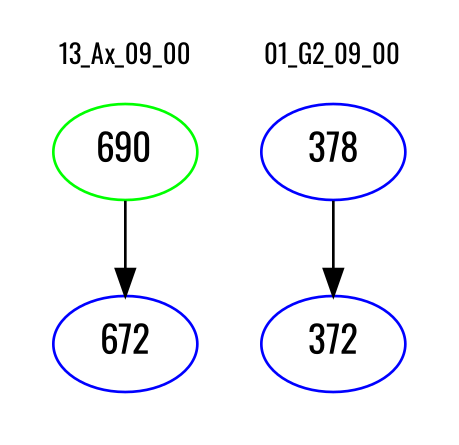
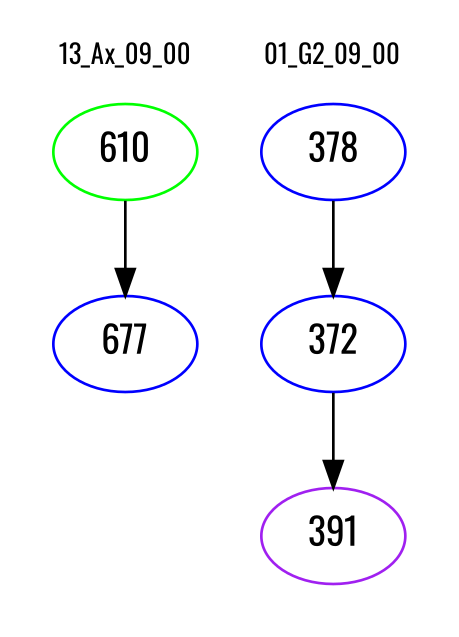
node "690": label "690" -> "610"
node "672": label "672" -> "677"
node "391": added
